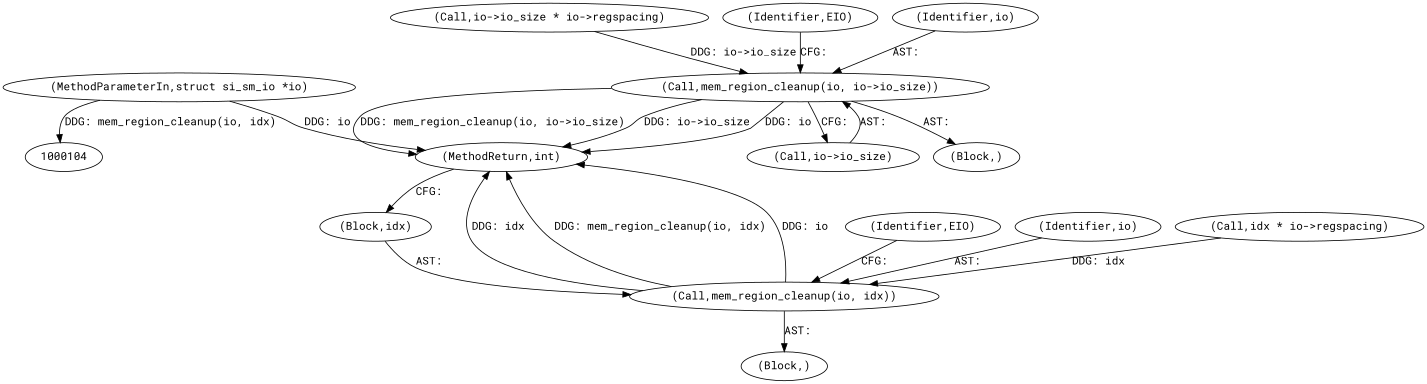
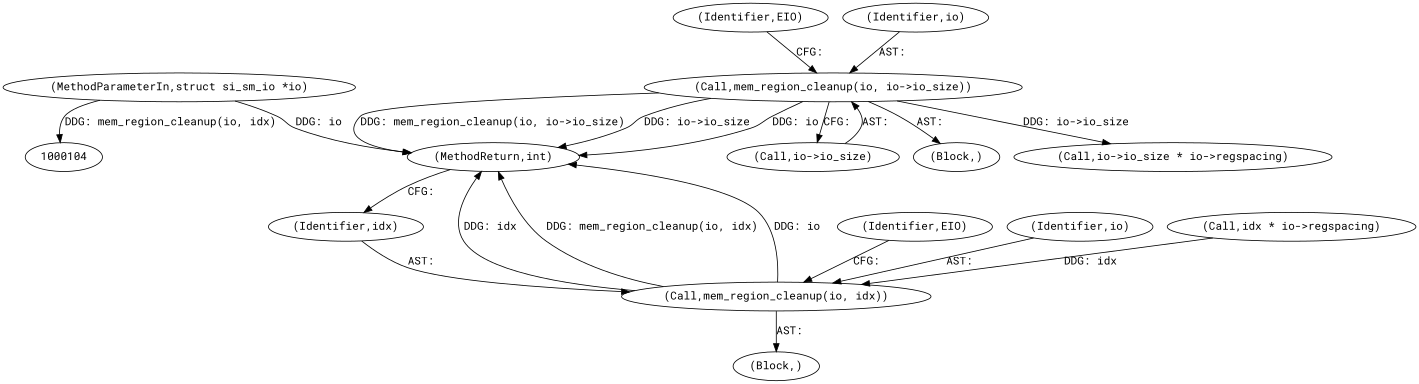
edge "(Call,io->io_size * io->regspacing)" -> "(Call,mem_region_cleanup(io, io->io_size))": reversed
node "(Block,idx)": label "(Block,idx)" -> "(Identifier,idx)"
